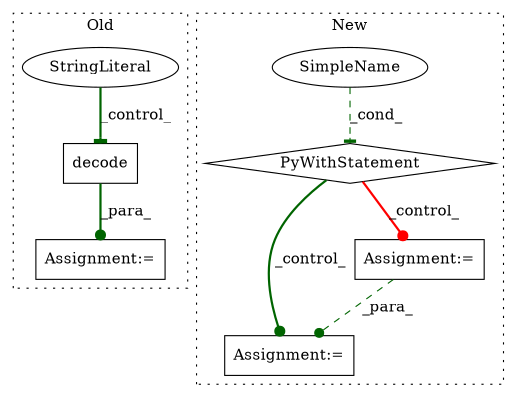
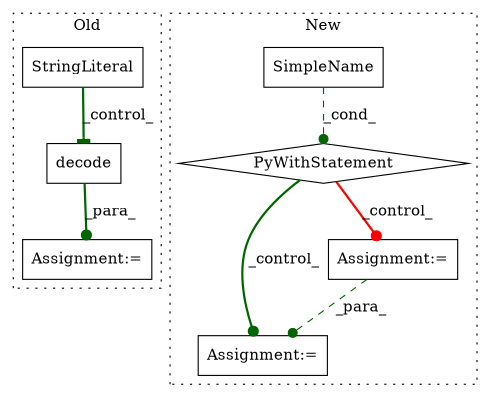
node "StringLiteral": shape ellipse -> box
node "SimpleName": shape ellipse -> box
edge "SimpleName" -> "PyWithStatement": arrowhead tee -> dot
